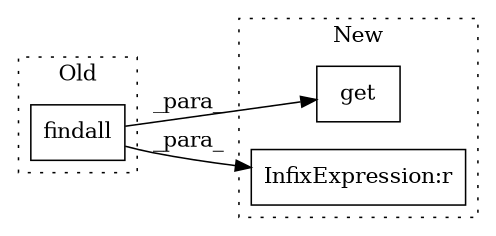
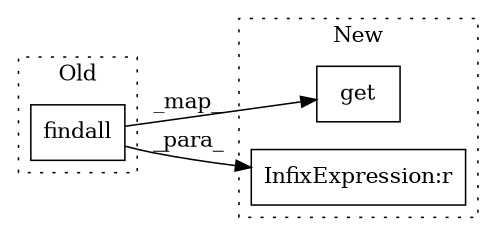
edge "findall" -> "get": label "_para_" -> "_map_"
